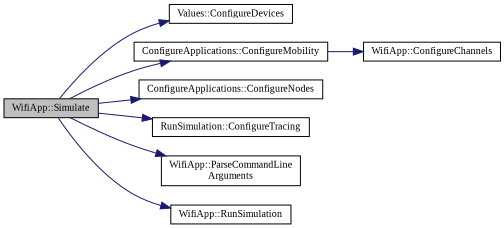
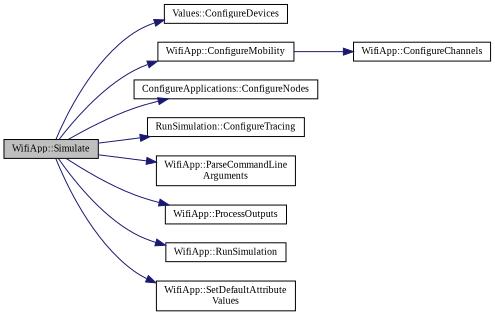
node "ConfigureApplications::ConfigureMobility": label "ConfigureApplications::ConfigureMobility" -> "WifiApp::ConfigureMobility"
node "WifiApp::ProcessOutputs": added
node "WifiApp::SetDefaultAttribute Values": added
